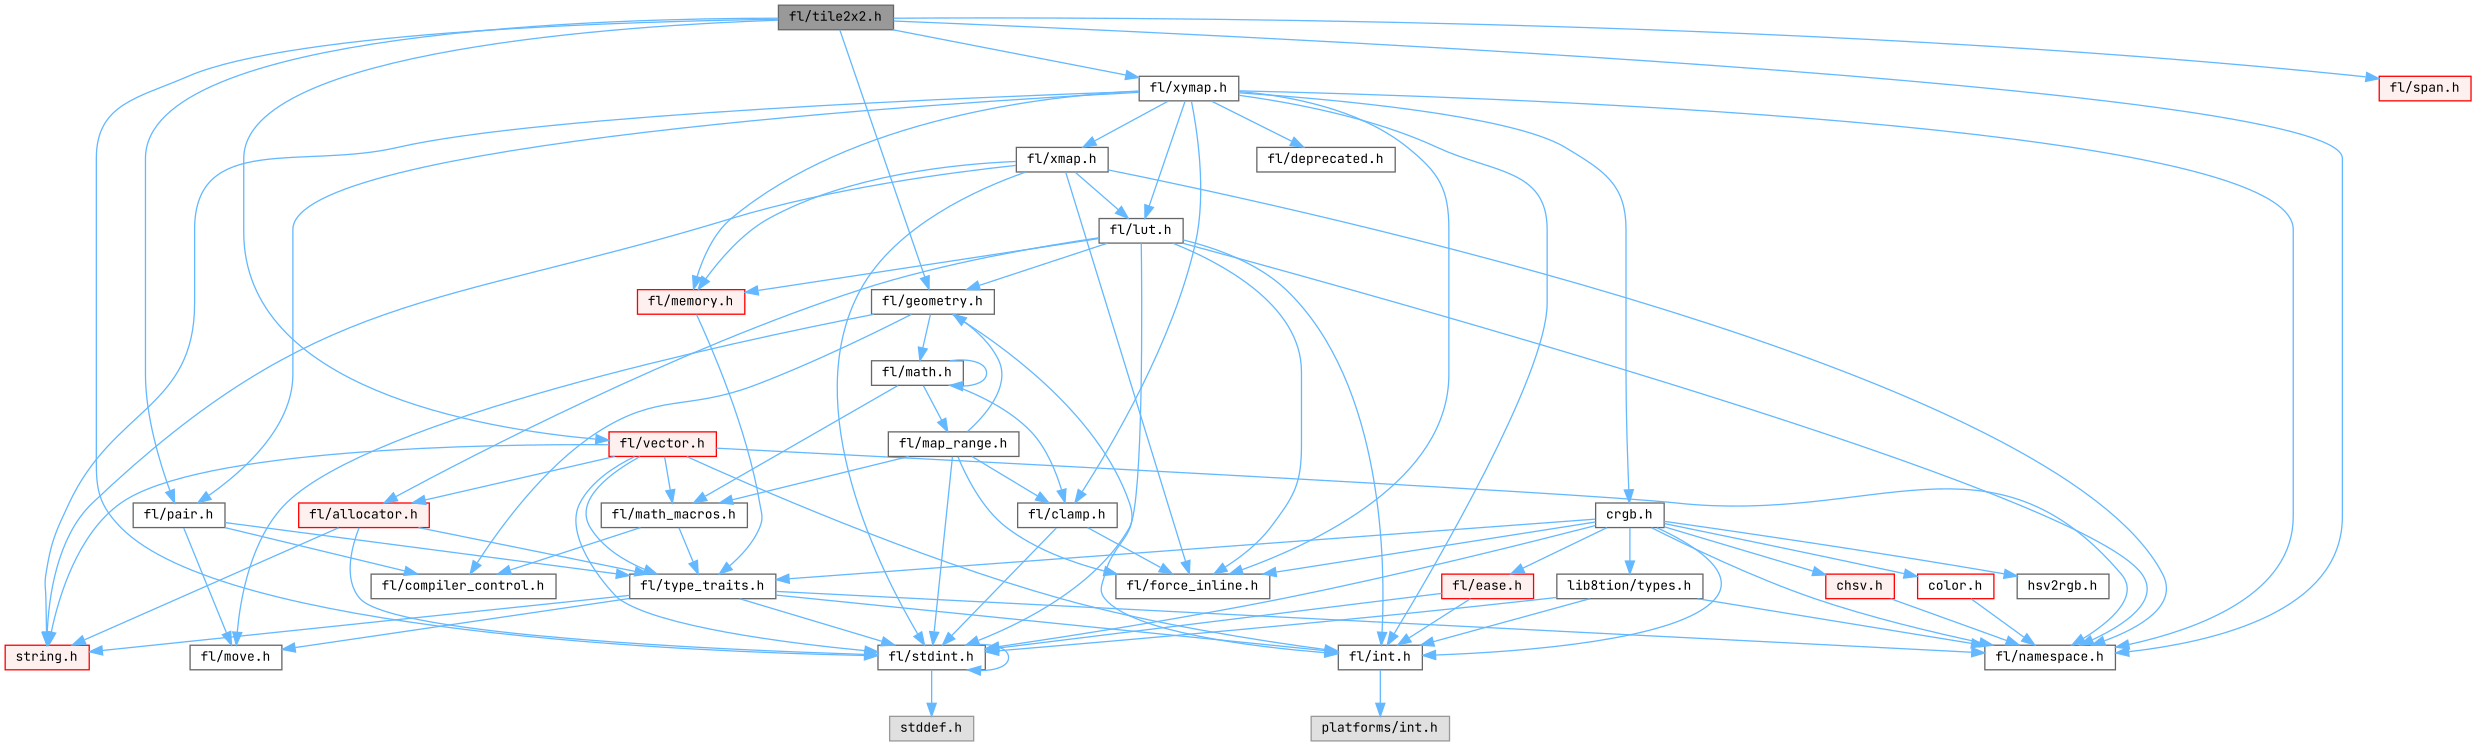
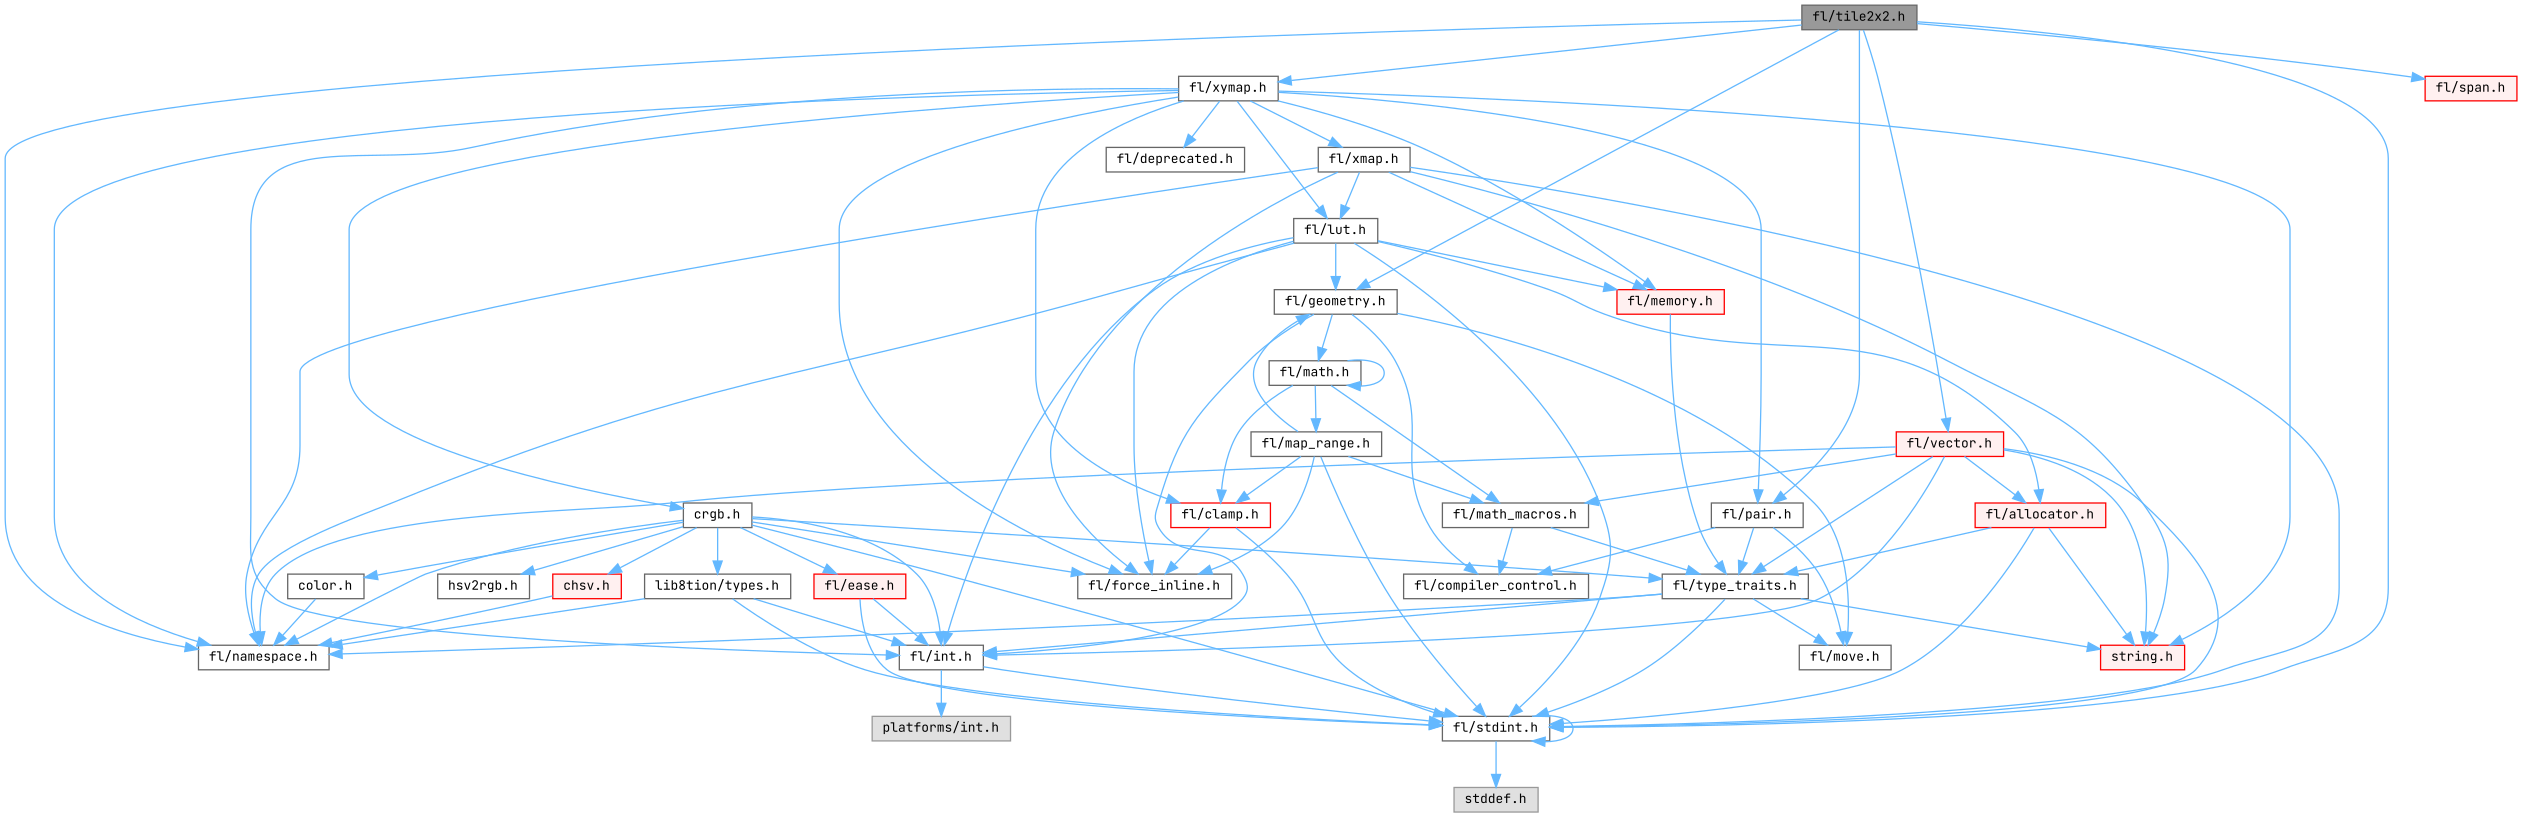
node "fl/clamp.h": color grey40 -> red
node "color.h": color red -> grey40
edge "fl/int.h" -> "fl/stdint.h": added
